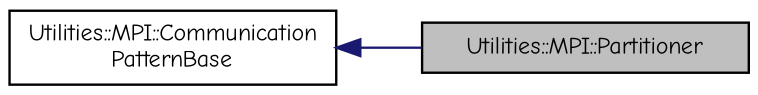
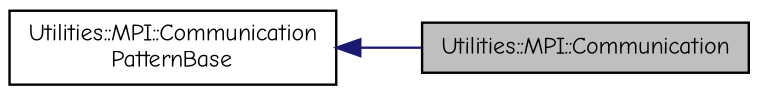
node "Utilities::MPI::Partitioner": label "Utilities::MPI::Partitioner" -> "Utilities::MPI::Communication"
